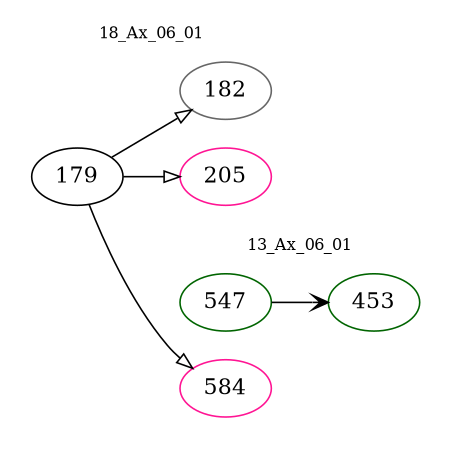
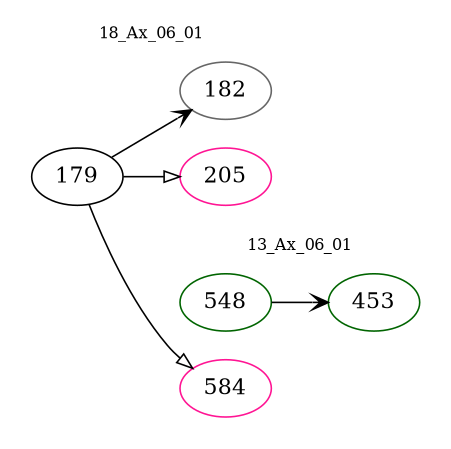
edge "179" -> "182": arrowhead onormal -> vee
node "547": label "547" -> "548"
